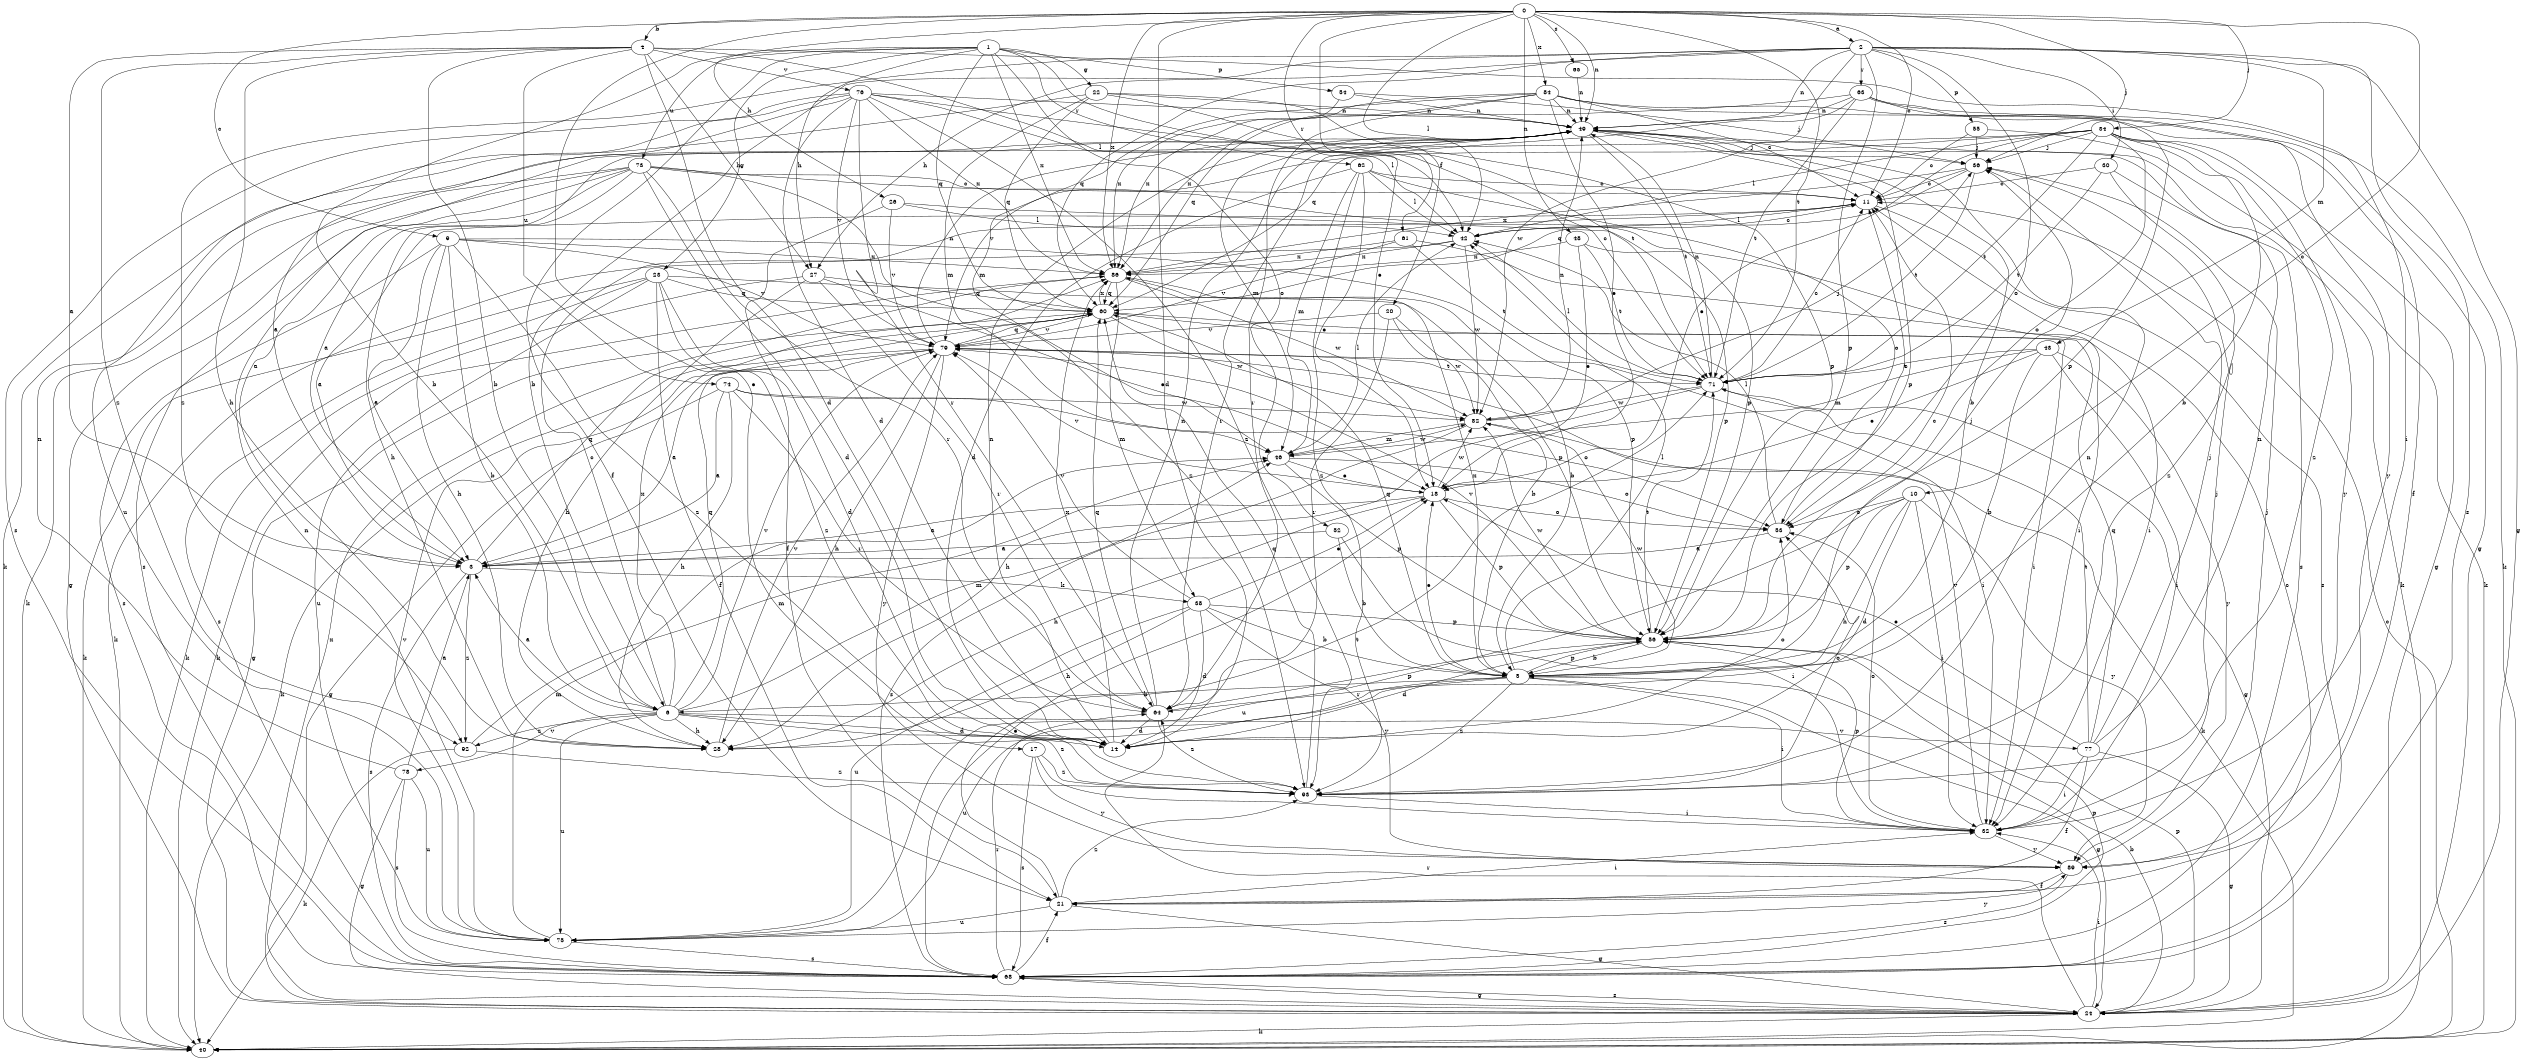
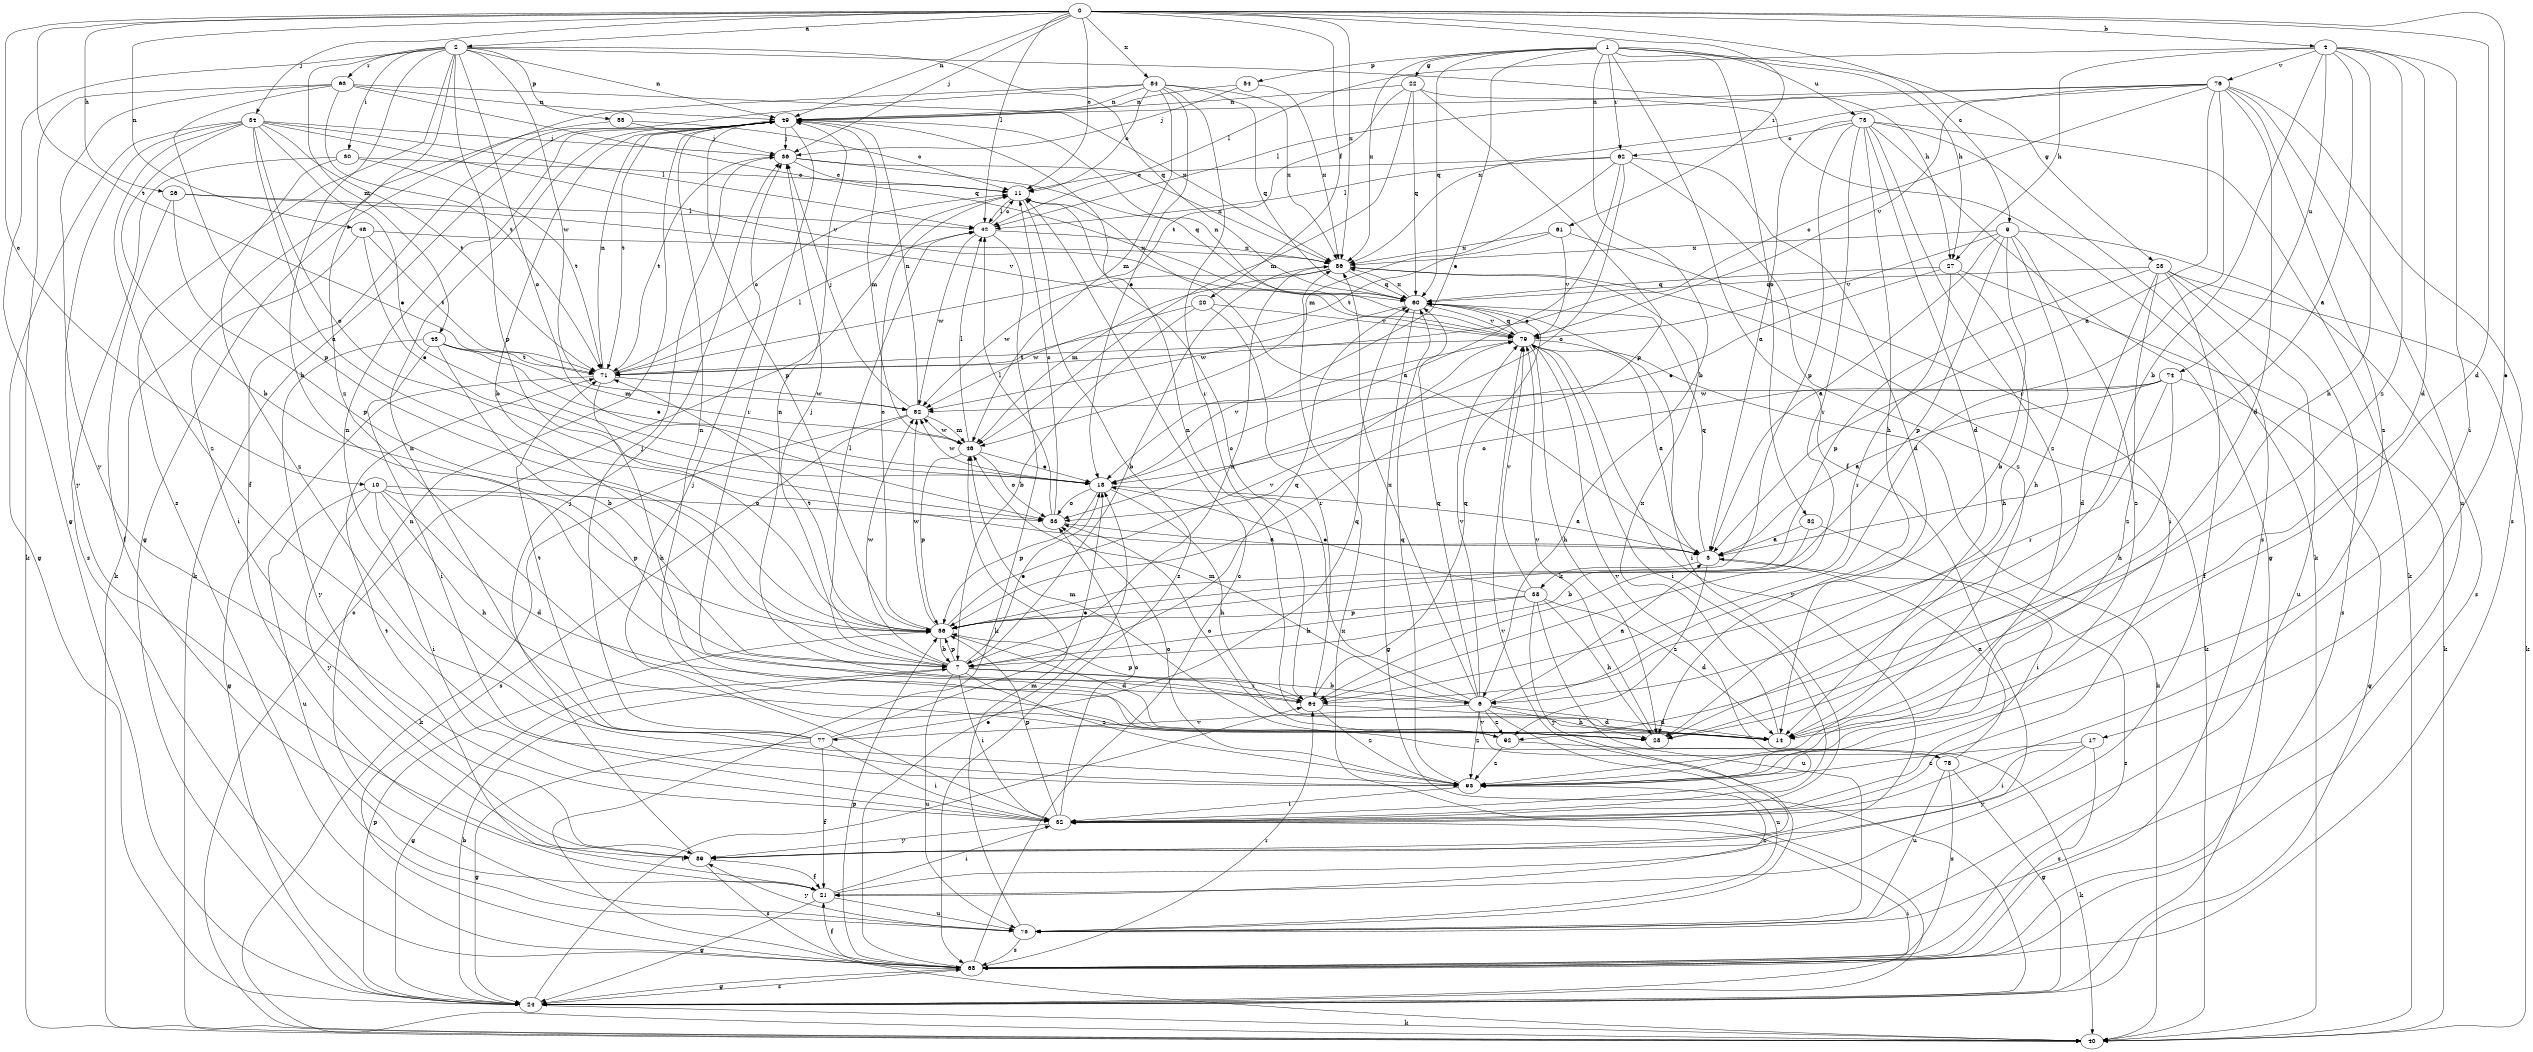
node "65": removed
edge "73" -> "11": now "73" -> "62"
edge "86" -> "38": now "86" -> "46"
node "5": label "5" -> "7"
